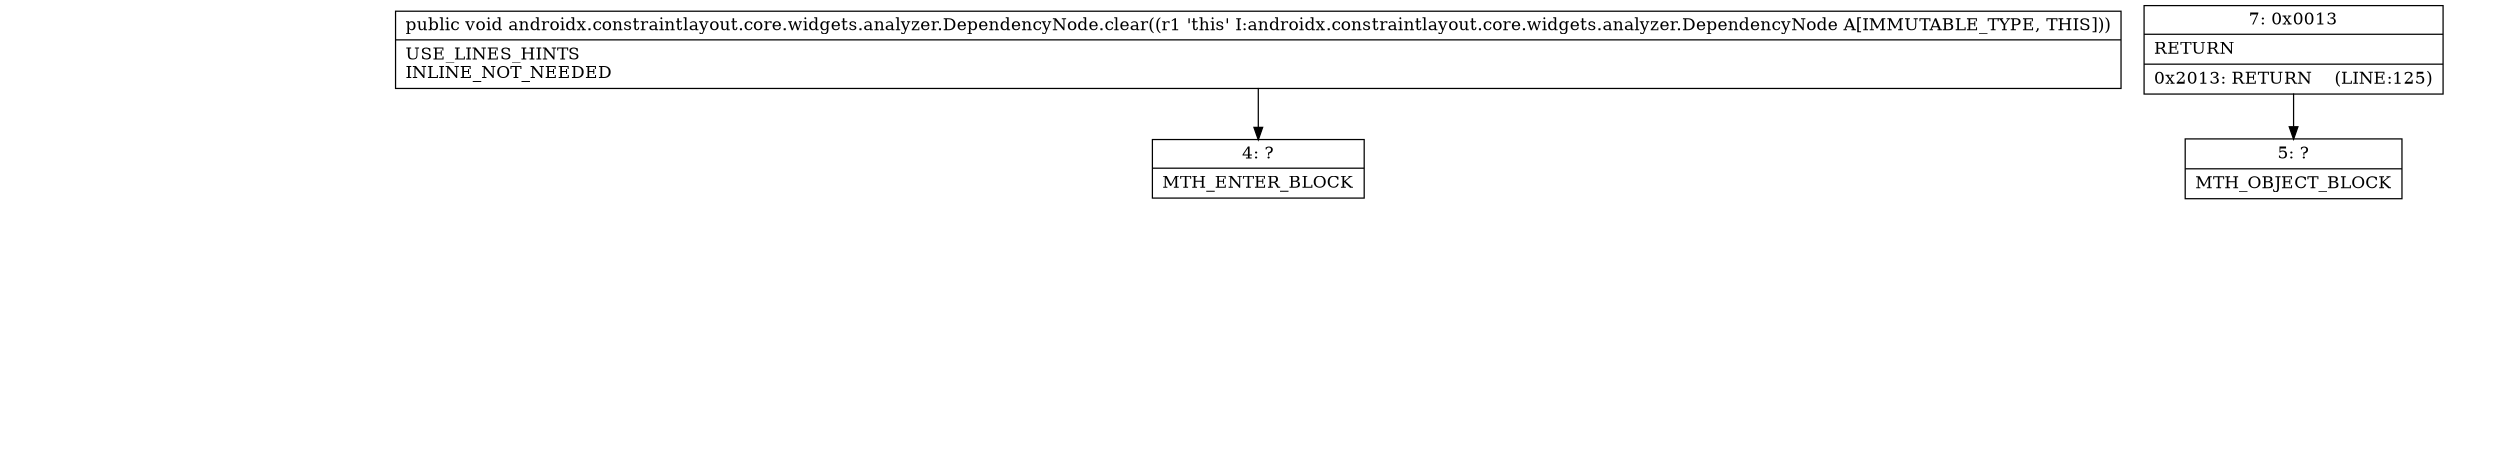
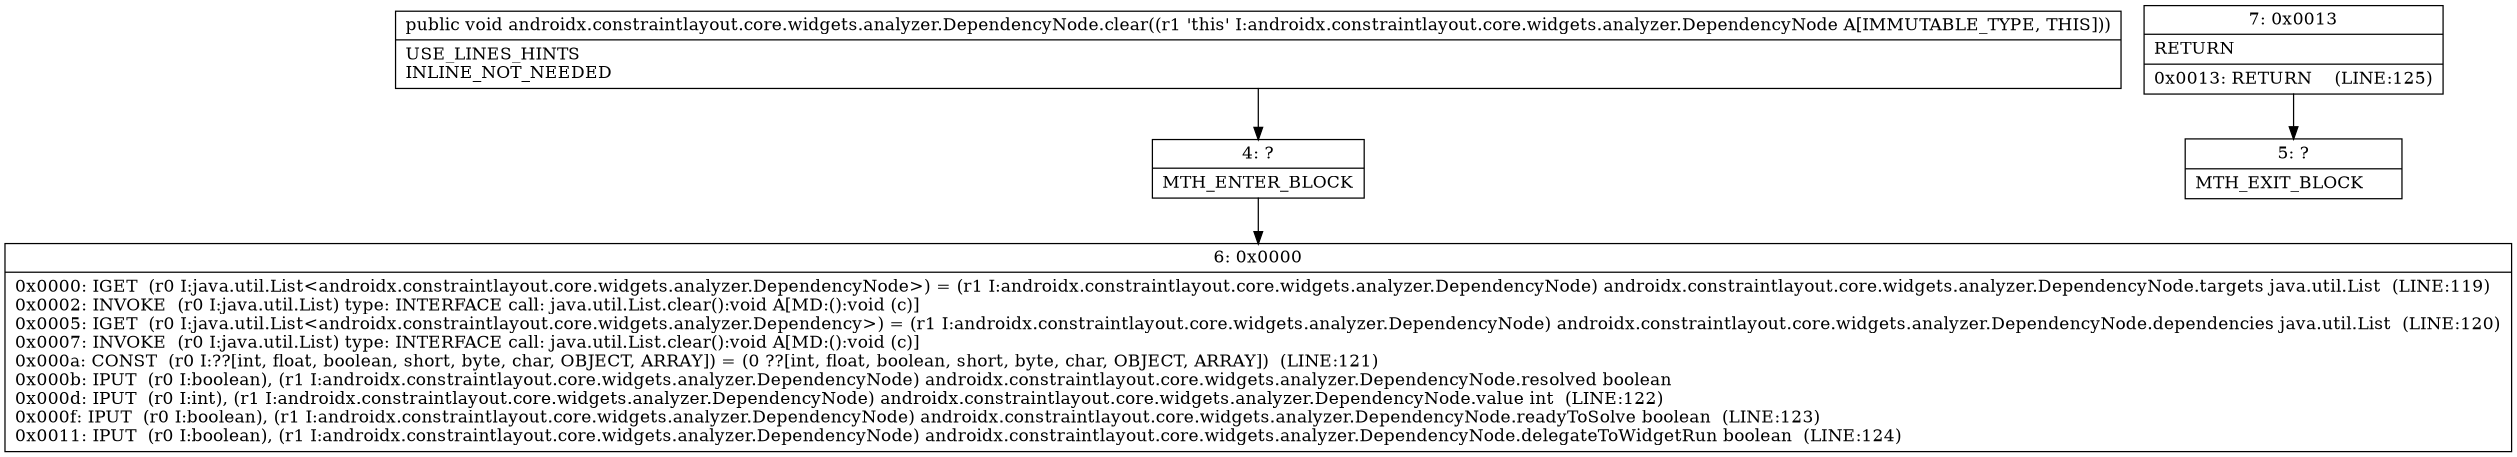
node "7: 0x0013": text "0x2013: RETURN    (LINE:125)" -> "0x0013: RETURN    (LINE:125)"
node "5: ?": text "MTH_OBJECT_BLOCK" -> "MTH_EXIT_BLOCK"
node "6: 0x0000": added
